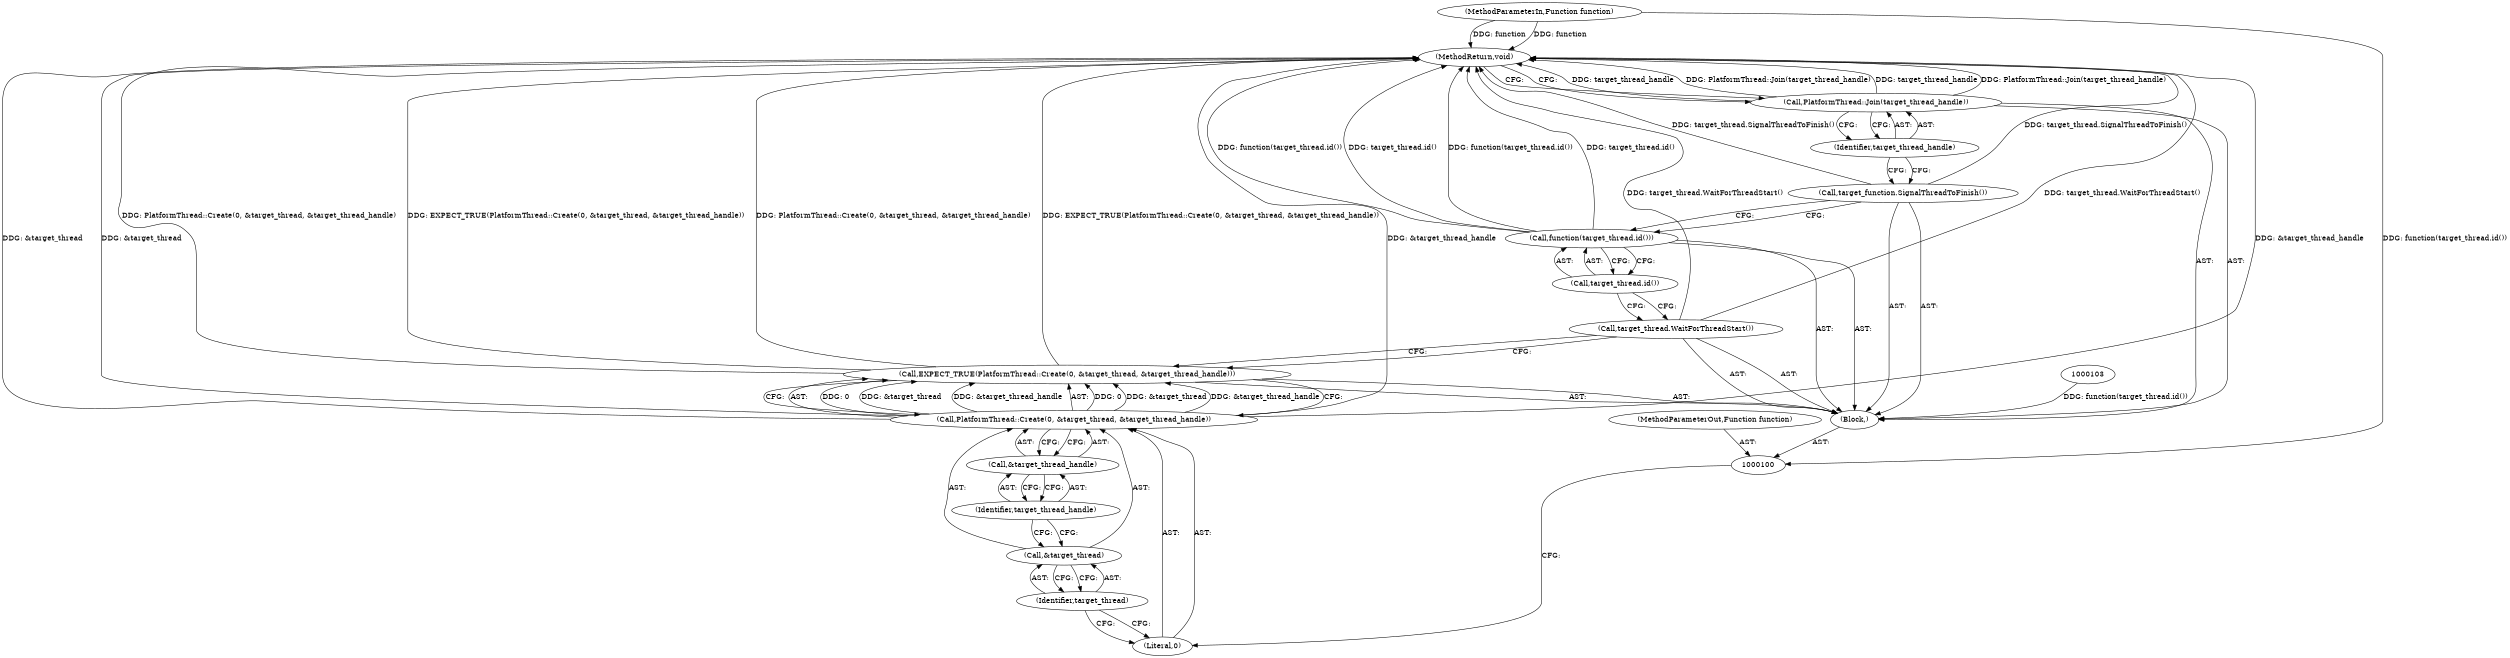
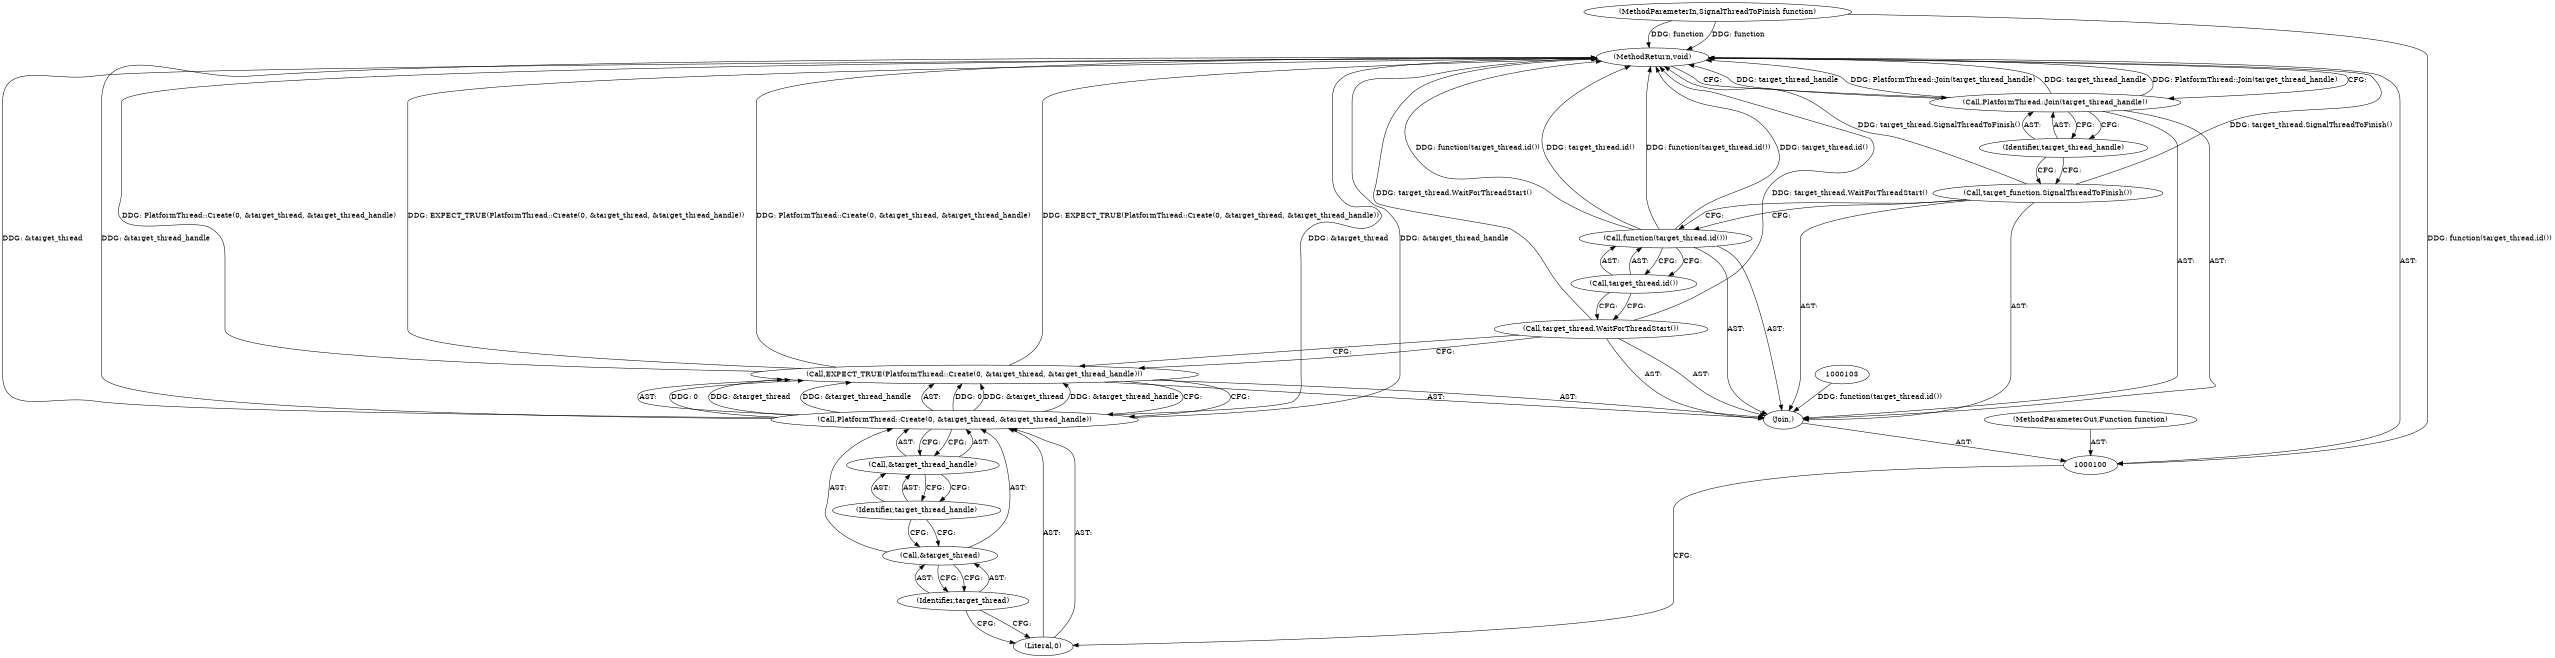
node "(MethodParameterIn,Function function)": label "(MethodParameterIn,Function function)" -> "(MethodParameterIn,SignalThreadToFinish function)"
edge "(MethodReturn,void)" -> "1000100": added, label "AST:"
node "(Block,)": label "(Block,)" -> "(Join,)"
